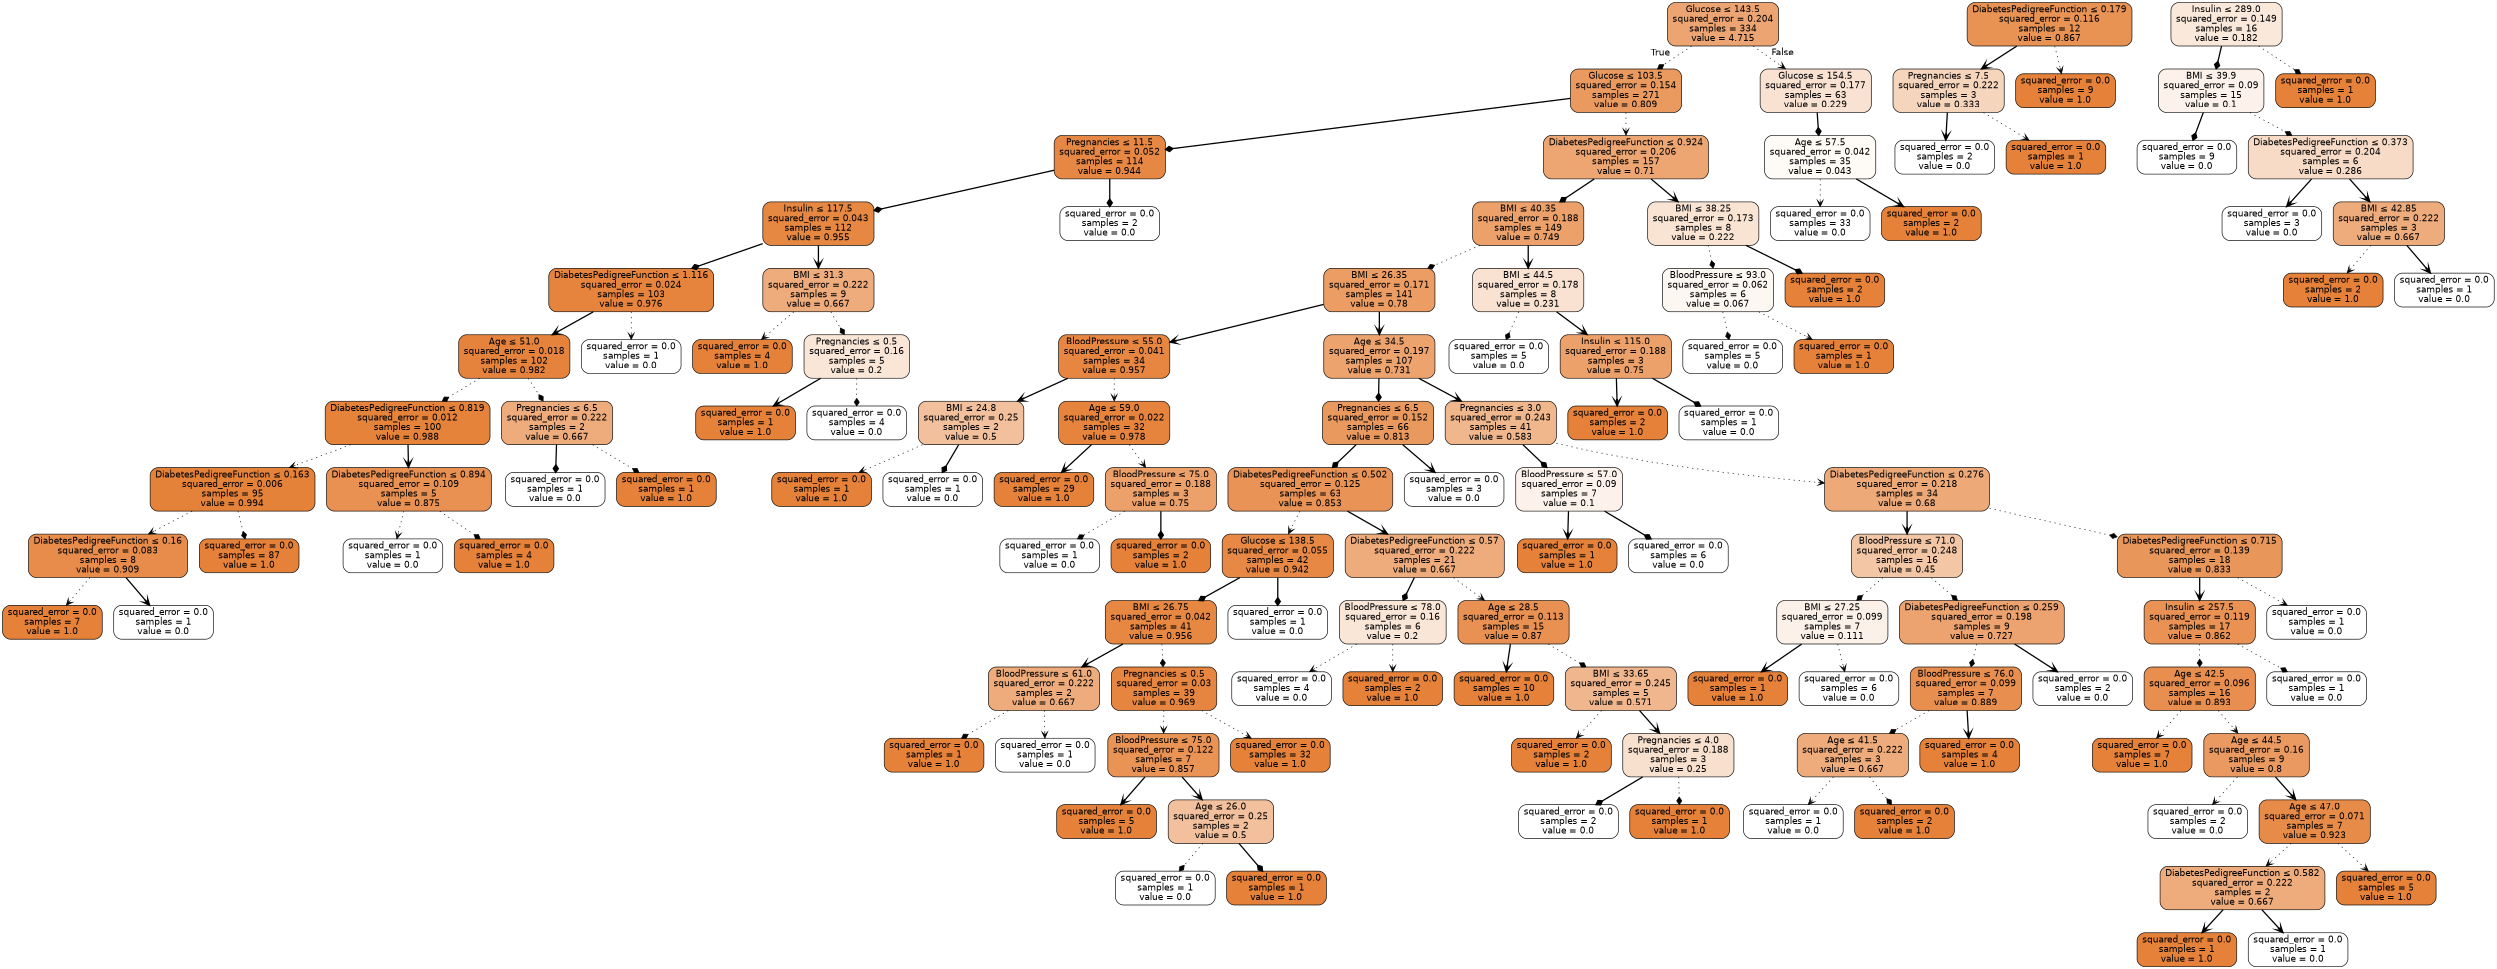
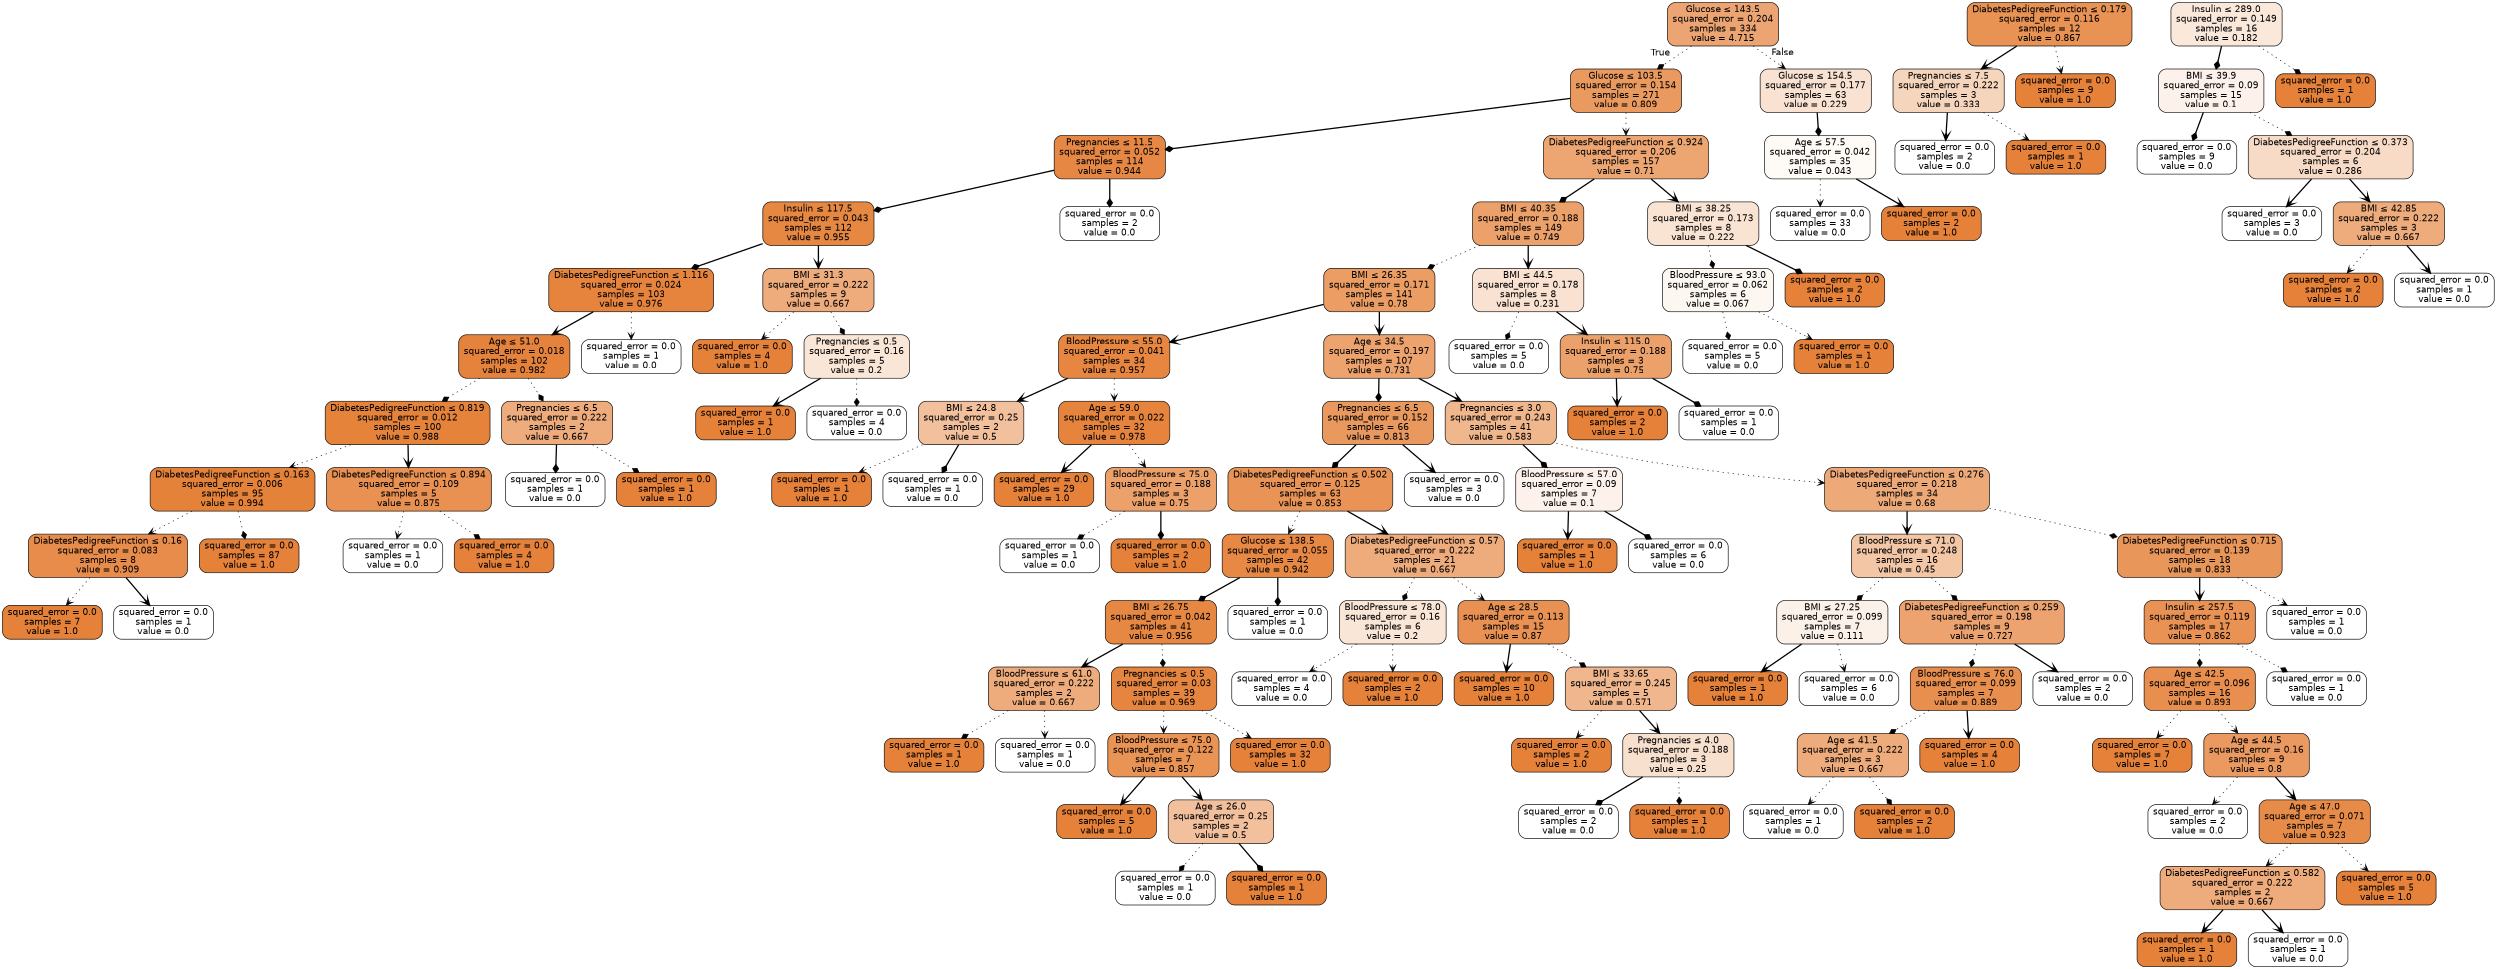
edge "DiabetesPedigreeFunction ≤ 0.57" -> "BloodPressure ≤ 78.0": style bold -> dotted
